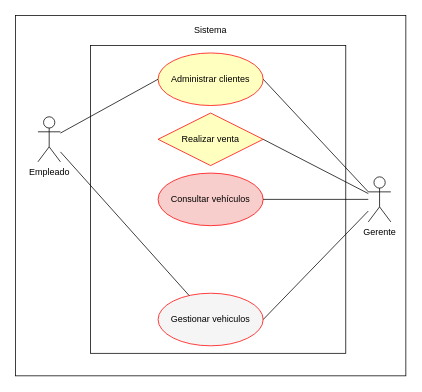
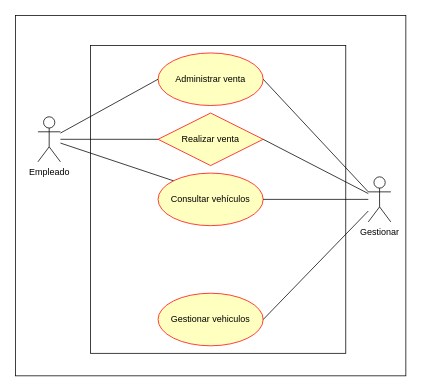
node "Sistema": removed
node "Administrar clientes": label "Administrar clientes" -> "Administrar venta"
edge "Empleado" -- "Realizar venta": added
node "Consultar vehículos": fillcolor #f8cecc -> #ffffc0
edge "Empleado" -- "Gestionar vehiculos": now "Empleado" -- "Consultar vehículos"
node "Gerente": label "Gerente" -> "Gestionar"
node "Gestionar vehiculos": fillcolor #f5f5f5 -> #ffffc0
